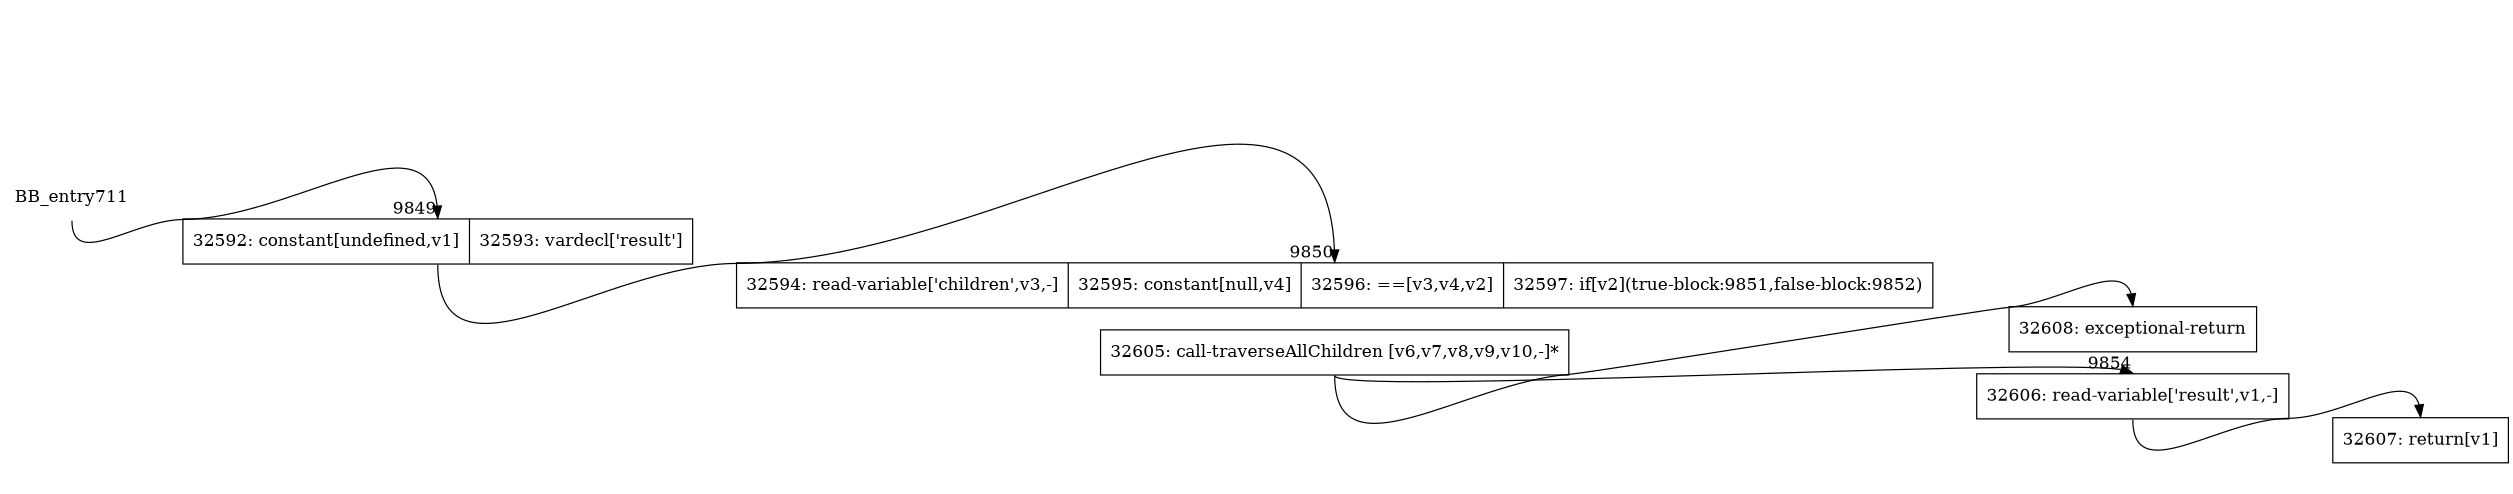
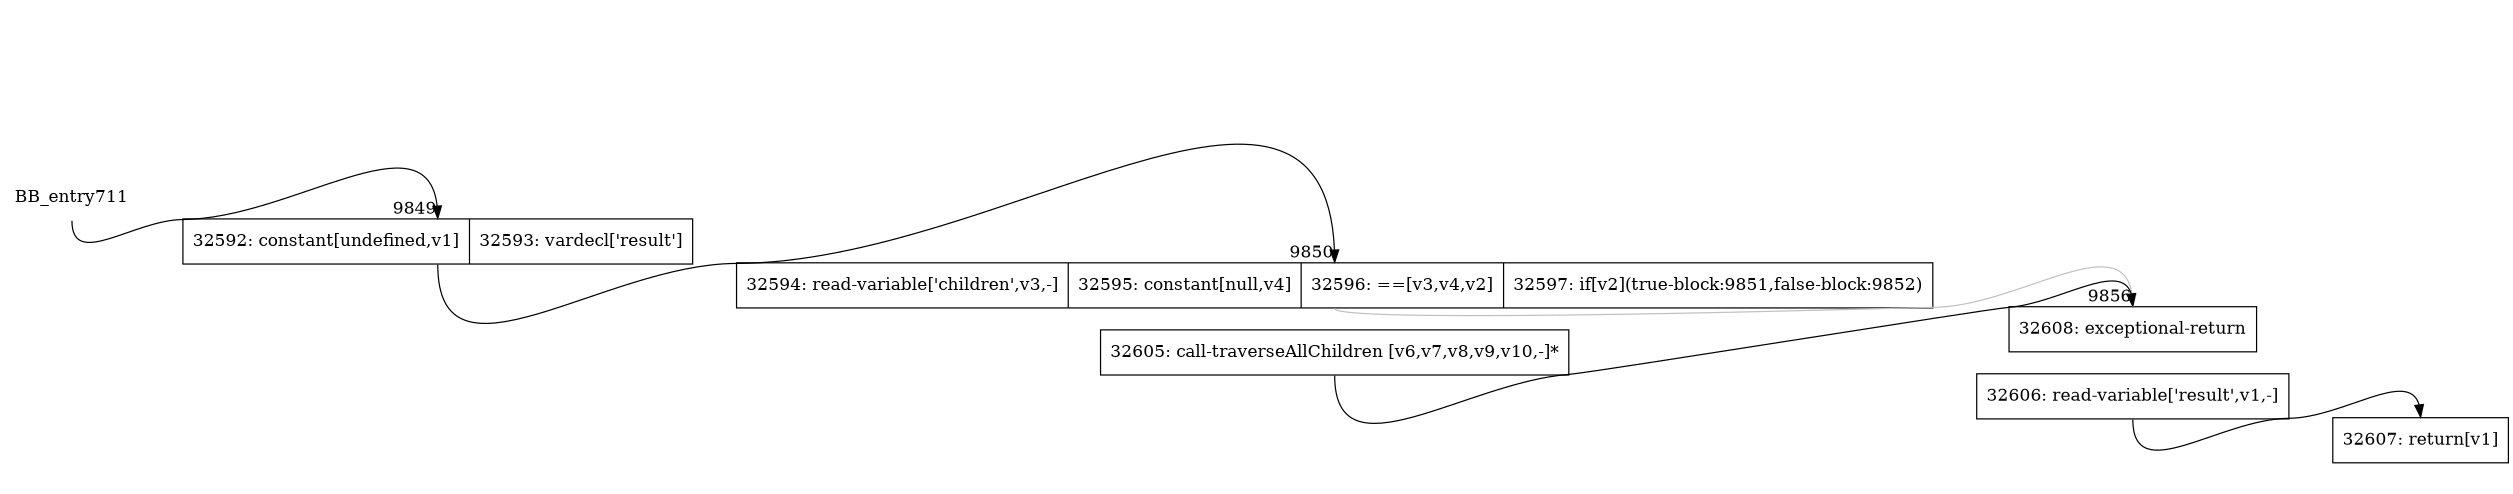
edge "32594: read-variable['children',v3,-]" -> "32608: exceptional-return": added
edge "32605: call-traverseAllChildren [v6,v7,v8,v9,v10,-]*" -> "32606: read-variable['result',v1,-]": removed
